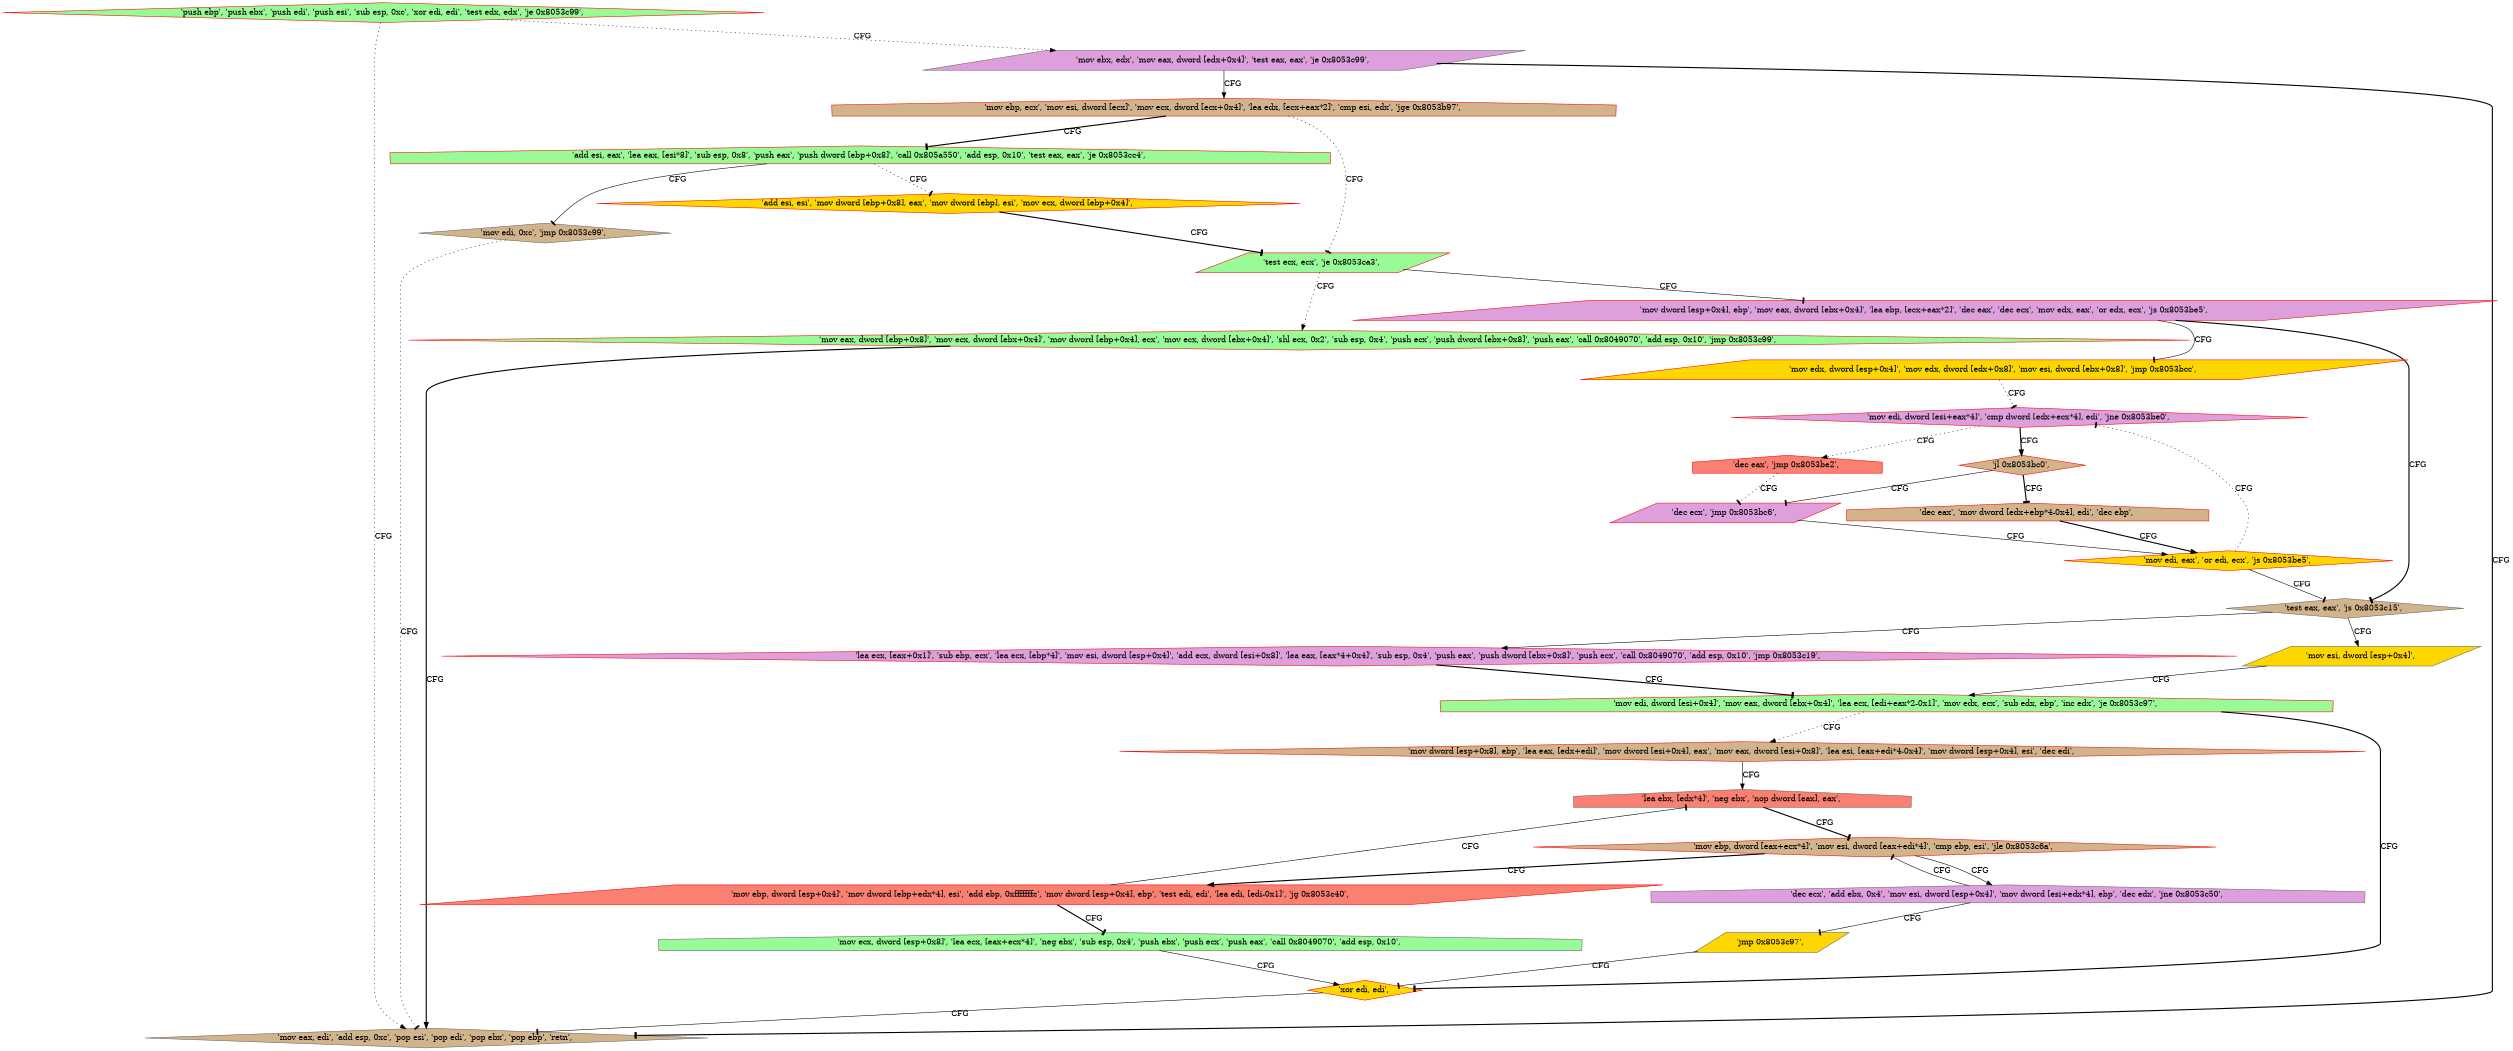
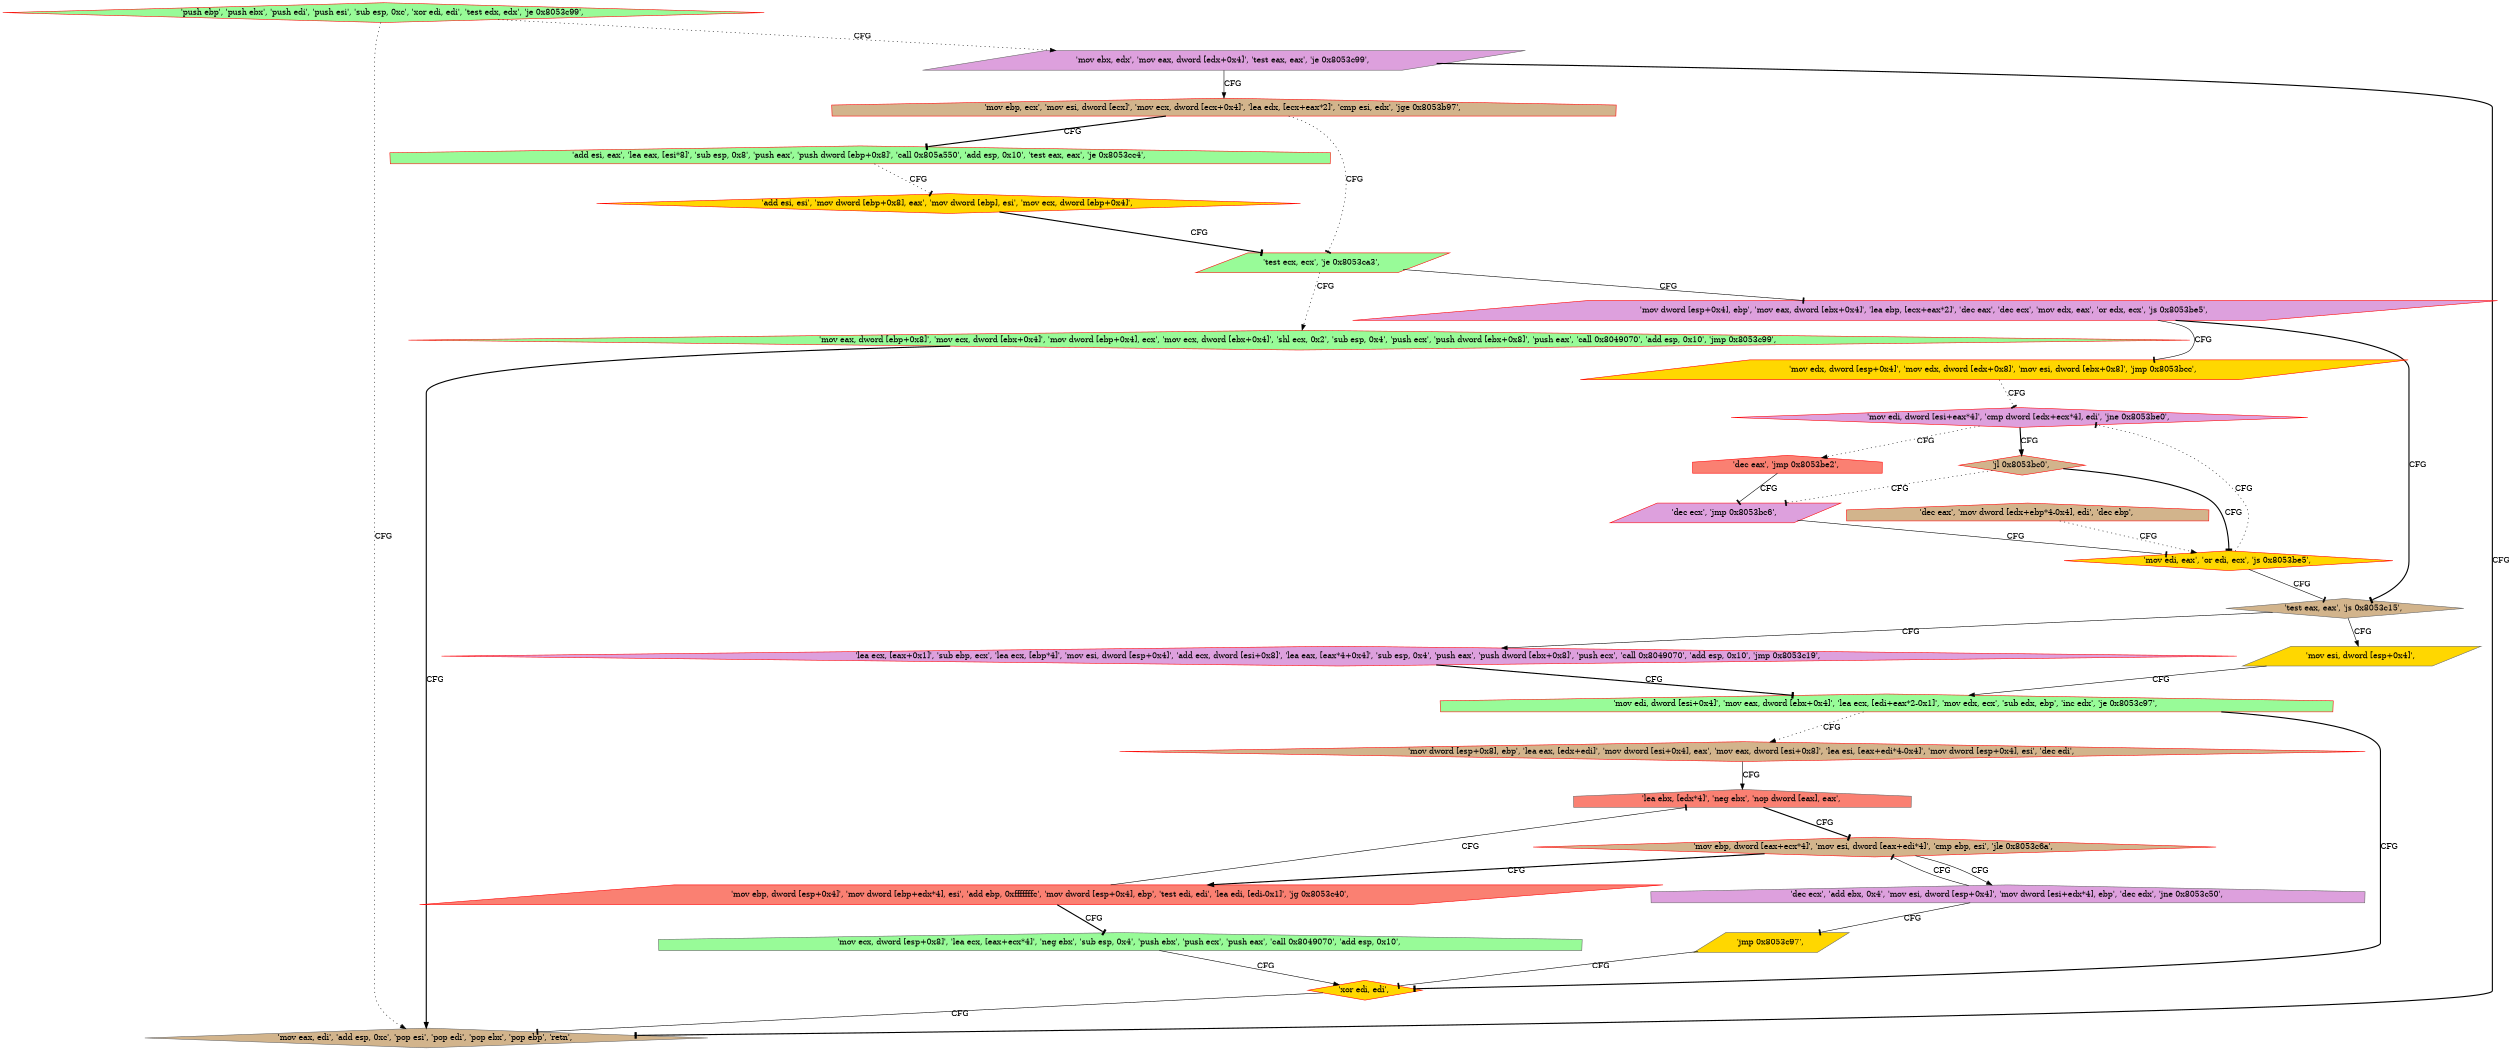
node "'mov edi, 0xc', 'jmp 0x8053c99',": removed
edge "'dec eax', 'jmp 0x8053be2'," -> "'dec ecx', 'jmp 0x8053bc6',": style dotted -> solid
edge "'jl 0x8053bc0'," -> "'dec ecx', 'jmp 0x8053bc6',": style solid -> dotted
edge "'jl 0x8053bc0'," -> "'dec eax', 'mov dword [edx+ebp*4-0x4], edi', 'dec ebp',": now "'jl 0x8053bc0'," -> "'mov edi, eax', 'or edi, ecx', 'js 0x8053be5',"
edge "'dec eax', 'mov dword [edx+ebp*4-0x4], edi', 'dec ebp'," -> "'mov edi, eax', 'or edi, ecx', 'js 0x8053be5',": style bold -> dotted
edge "'dec ecx', 'jmp 0x8053bc6'," -> "'mov edi, eax', 'or edi, ecx', 'js 0x8053be5',": arrowhead normal -> tee
